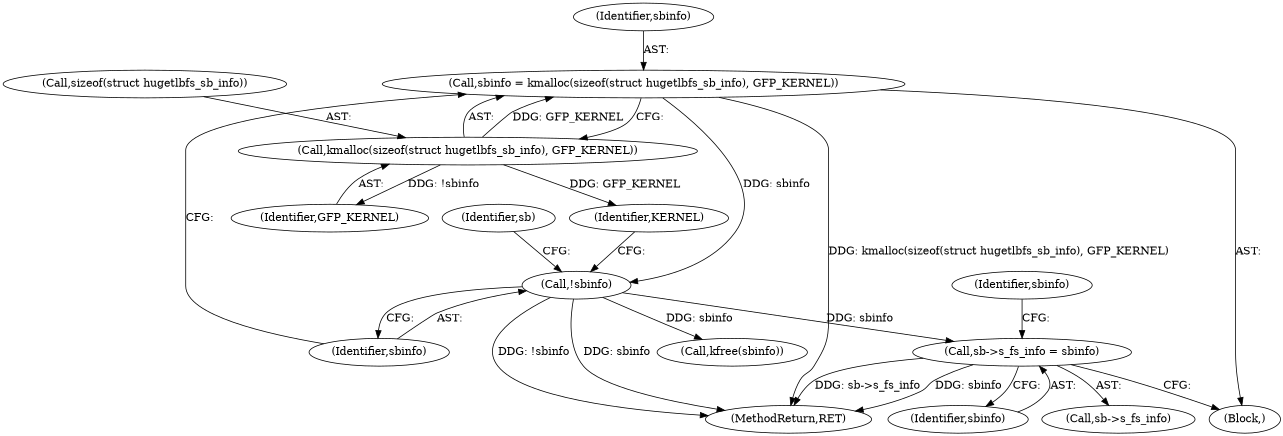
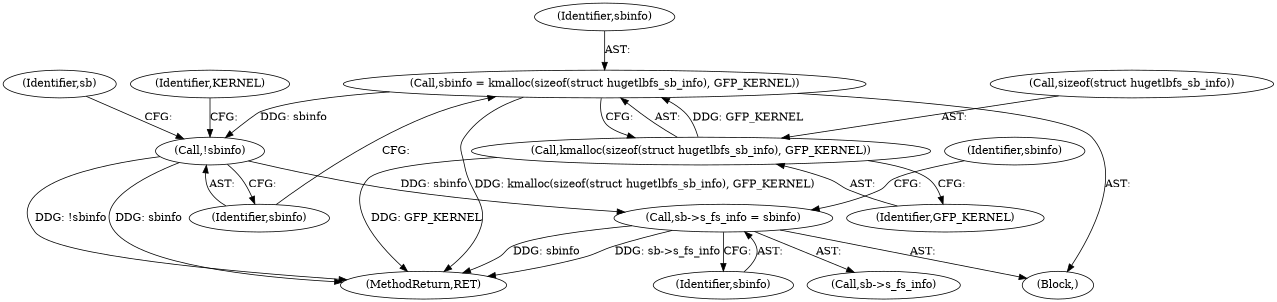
edge "(Call,kmalloc(sizeof(struct hugetlbfs_sb_info), GFP_KERNEL))" -> "(Identifier,KERNEL)": now "(Call,kmalloc(sizeof(struct hugetlbfs_sb_info), GFP_KERNEL))" -> "(MethodReturn,RET)"
edge "(Call,kmalloc(sizeof(struct hugetlbfs_sb_info), GFP_KERNEL))" -> "(Identifier,GFP_KERNEL)": label "DDG: !sbinfo" -> "CFG: "
node "(Call,kfree(sbinfo))": removed
edge "(Call,sb->s_fs_info = sbinfo)" -> "(Block,)": label "CFG: " -> "AST: "
